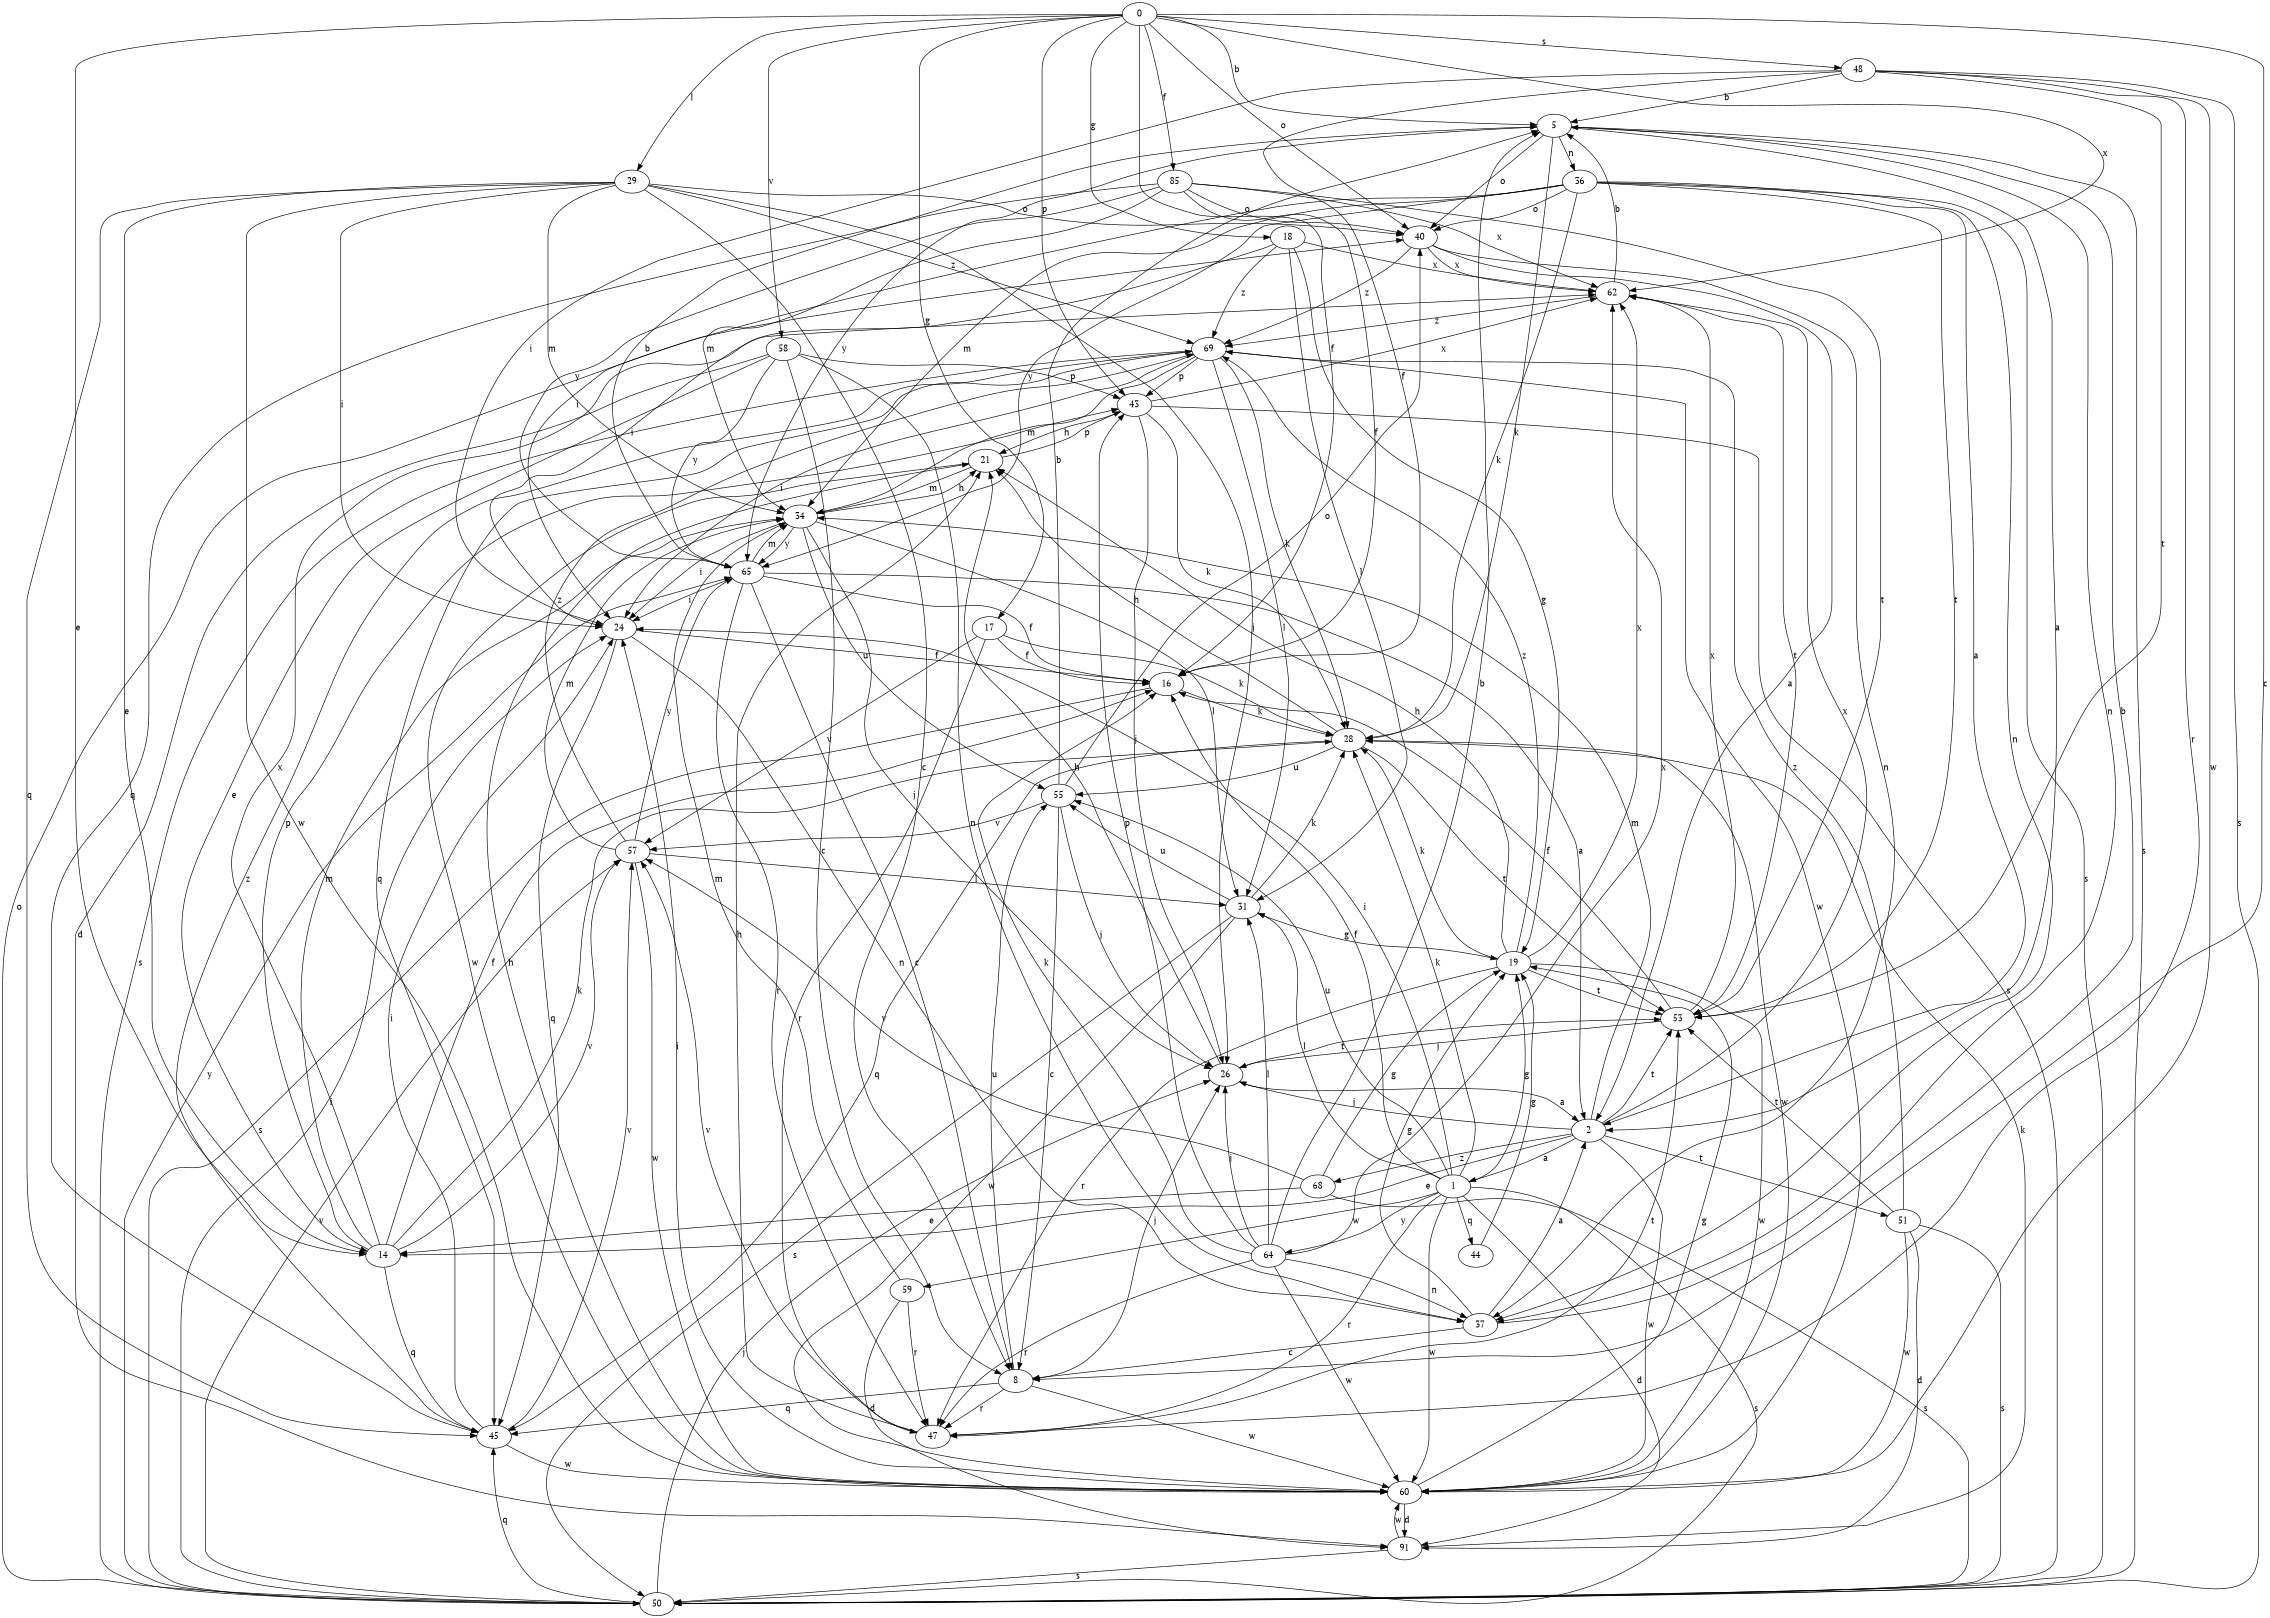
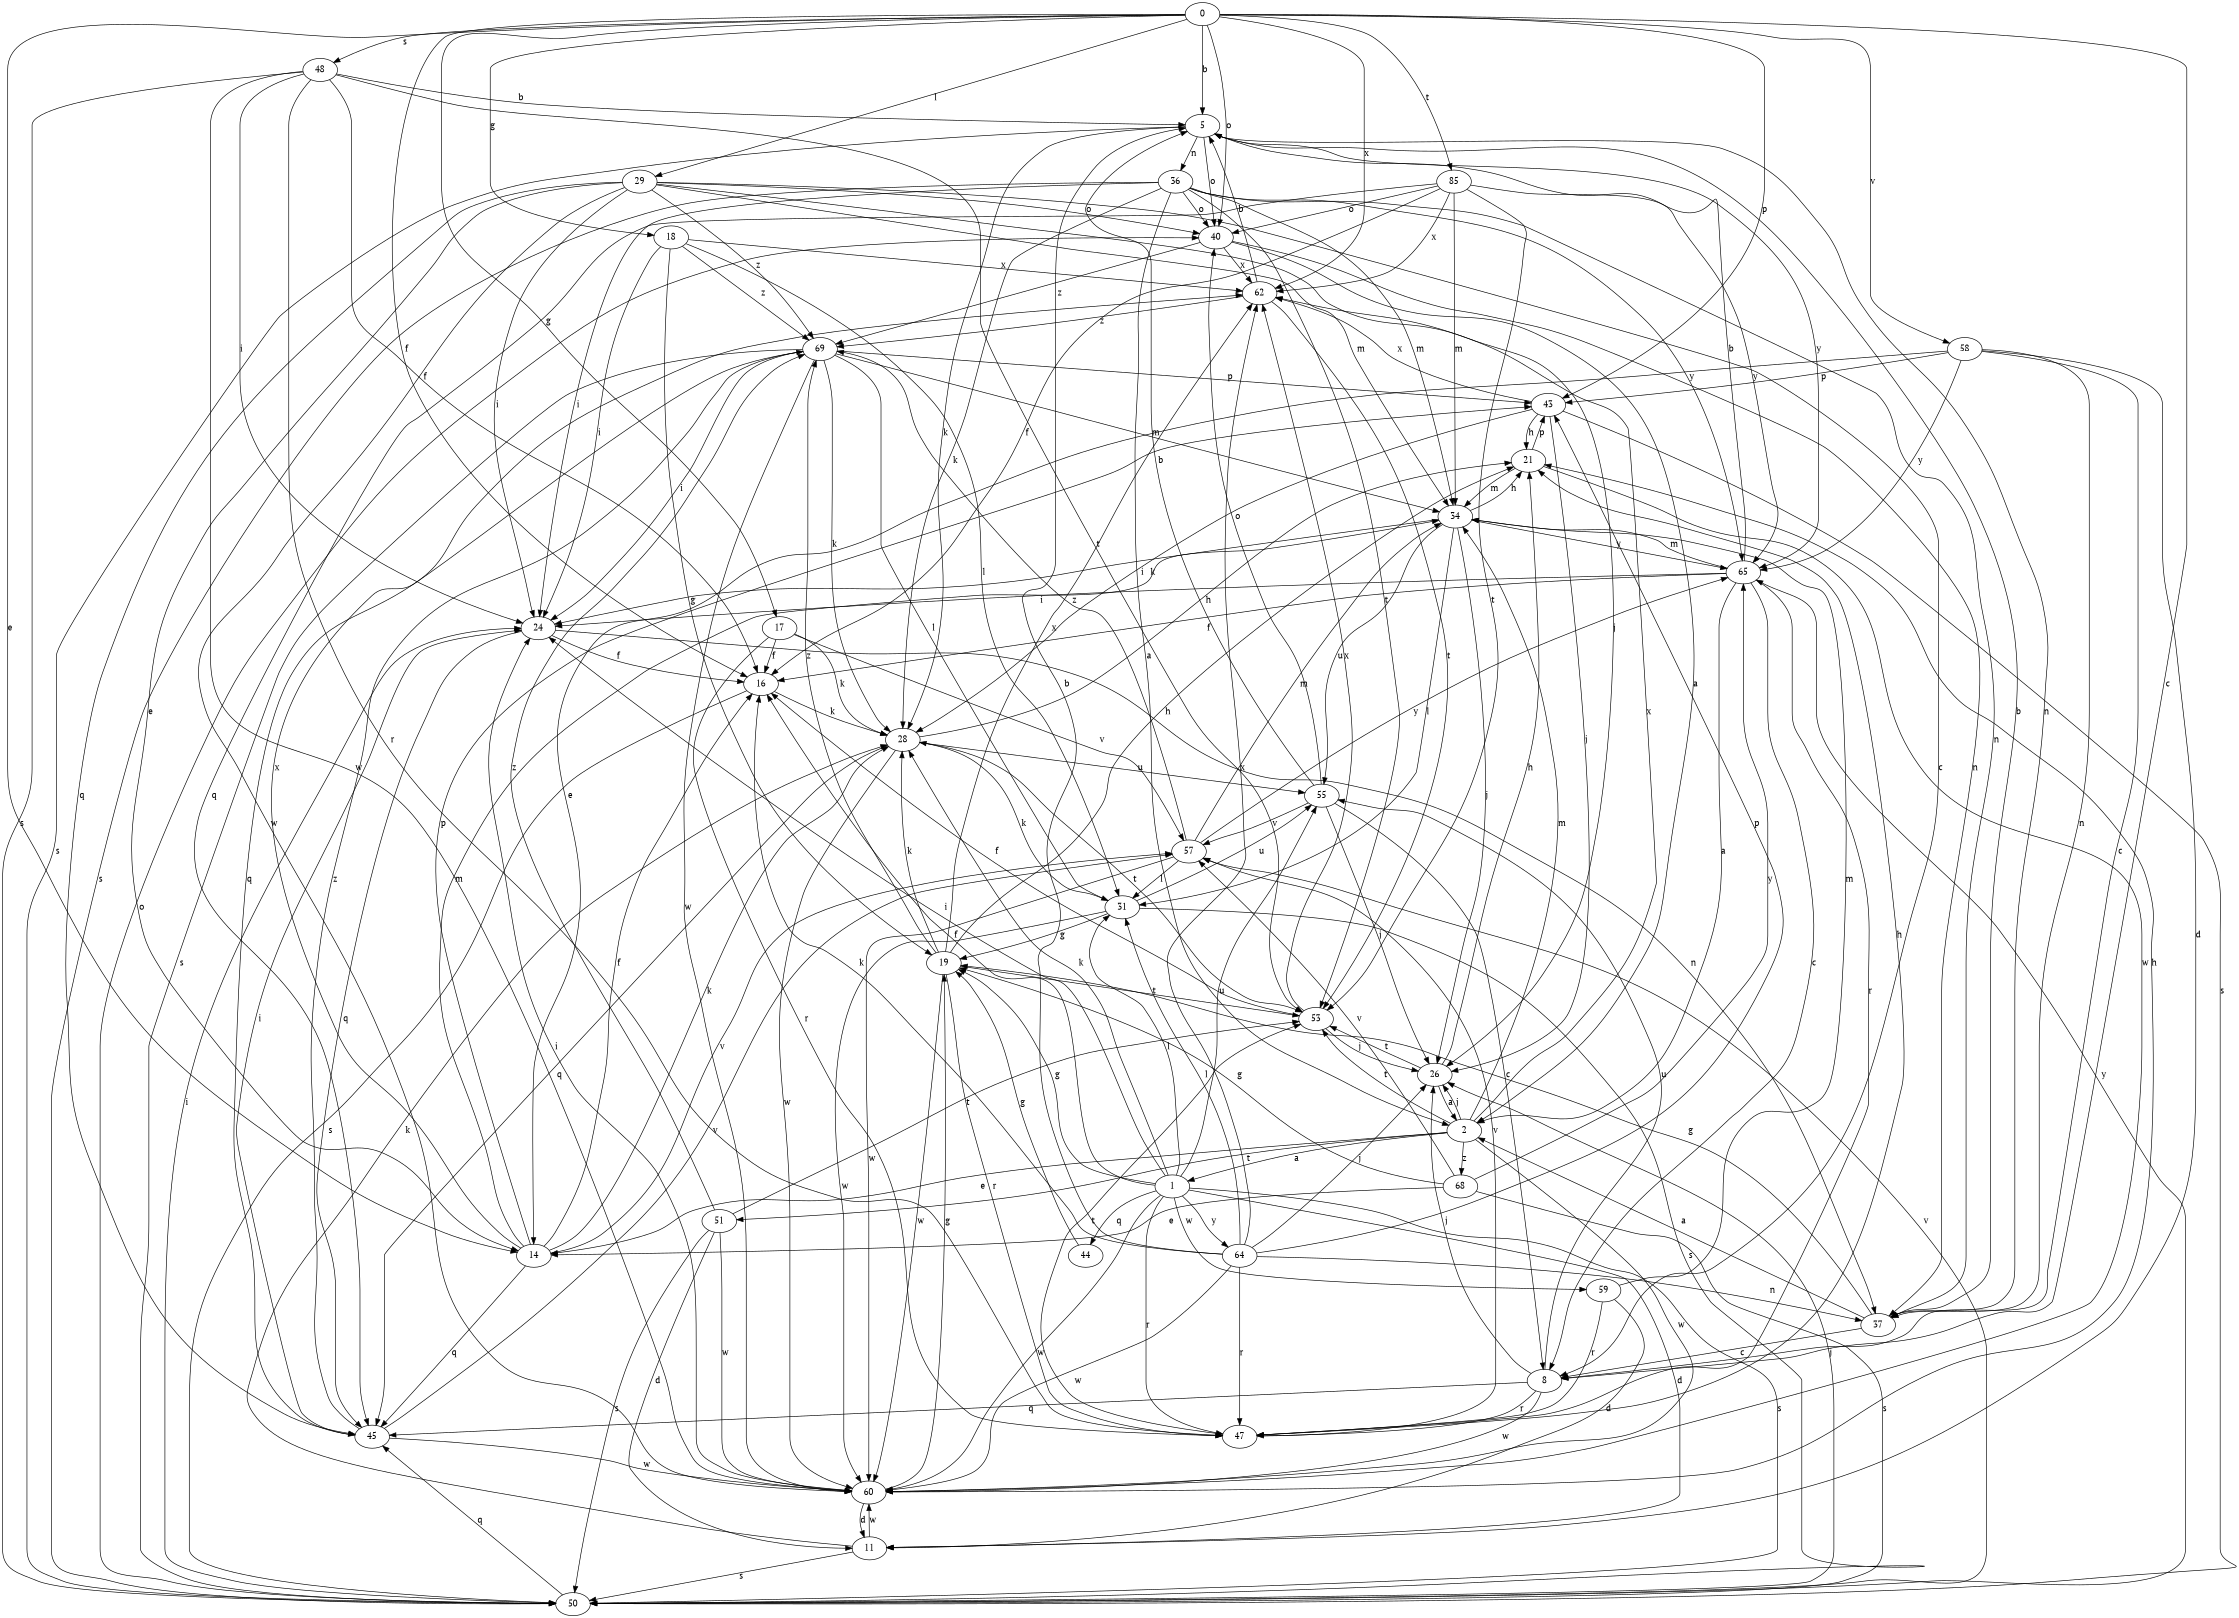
edge "0" -> "85": label "f" -> "t"
edge "5" -> "2": removed, label "a"
edge "68" -> "65": added, label "y"
node "91": label "91" -> "11"
